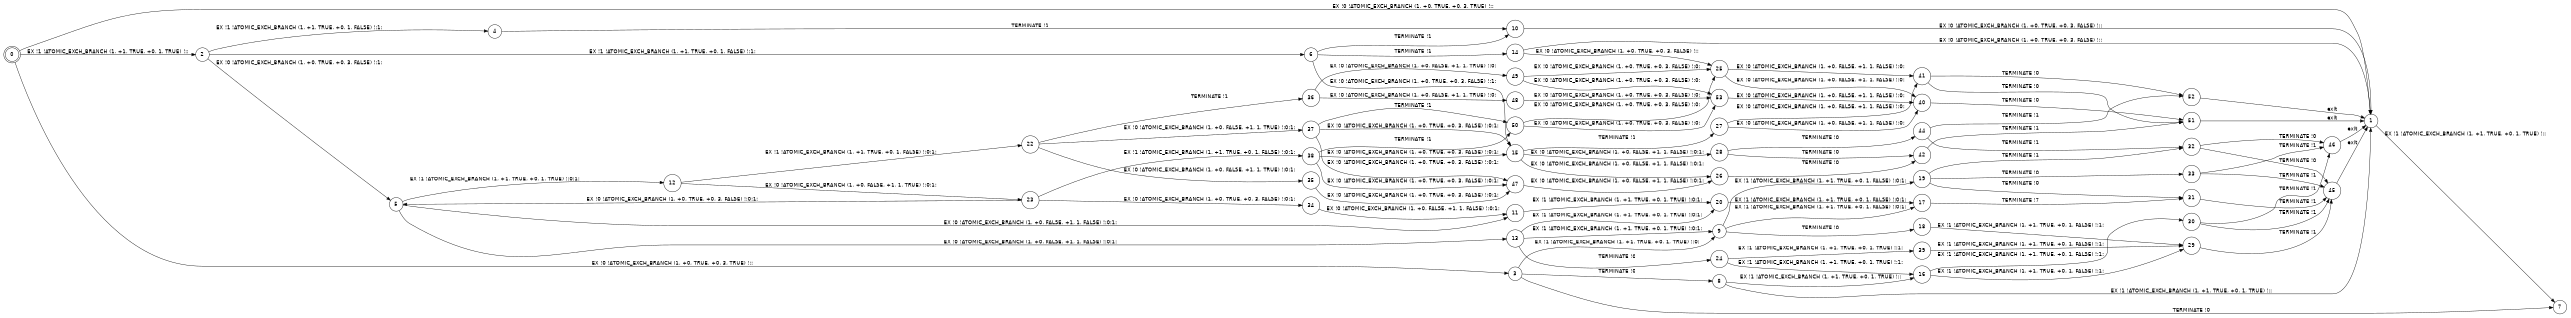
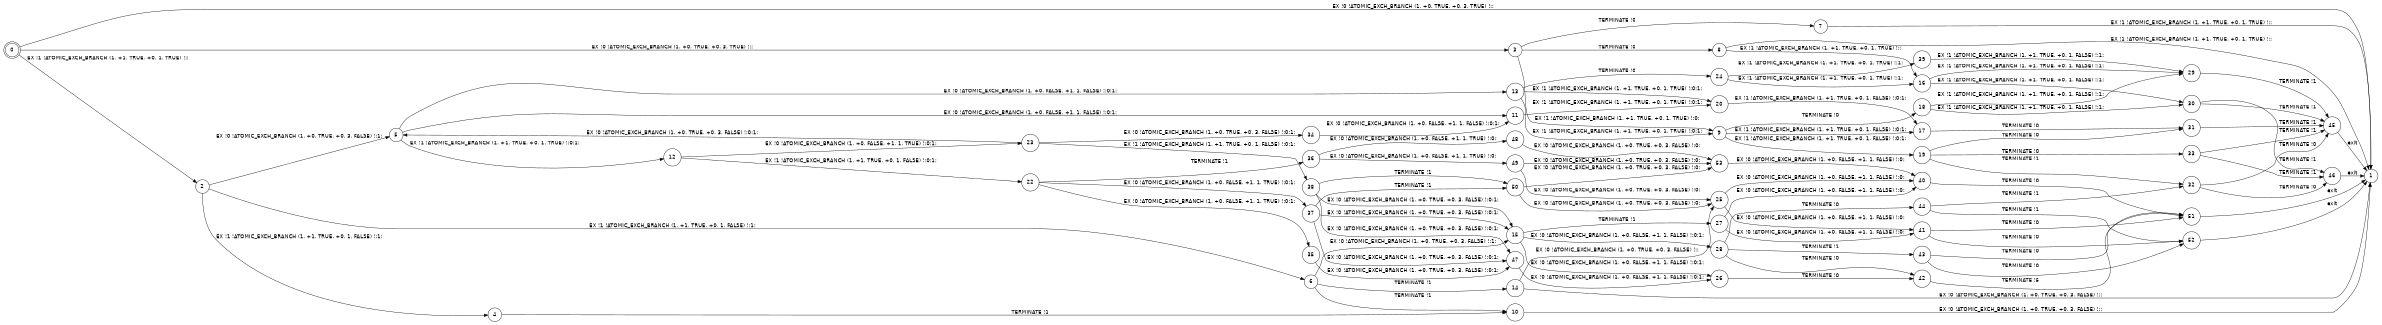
edge "18" -> "30": added, label "EX !1 !ATOMIC_EXCH_BRANCH (1, +1, TRUE, +0, 1, FALSE) !:1:"
edge "42" -> "51": label "TERMINATE !1" -> "TERMINATE !5"
edge "17" -> "31": label "TERMINATE !7" -> "TERMINATE !0"
edge "1" -> "7": reversed
node "43": added
